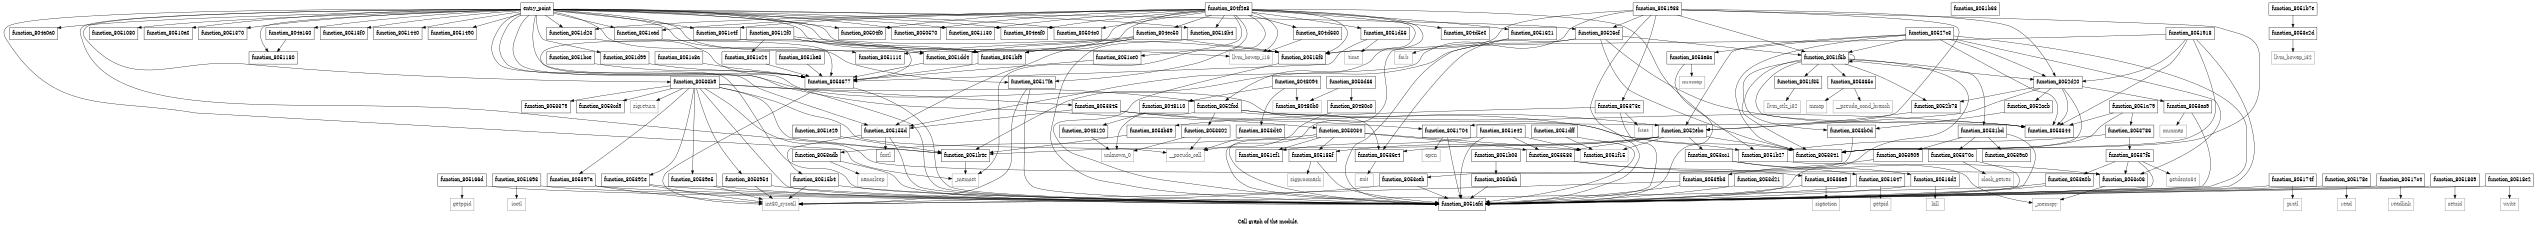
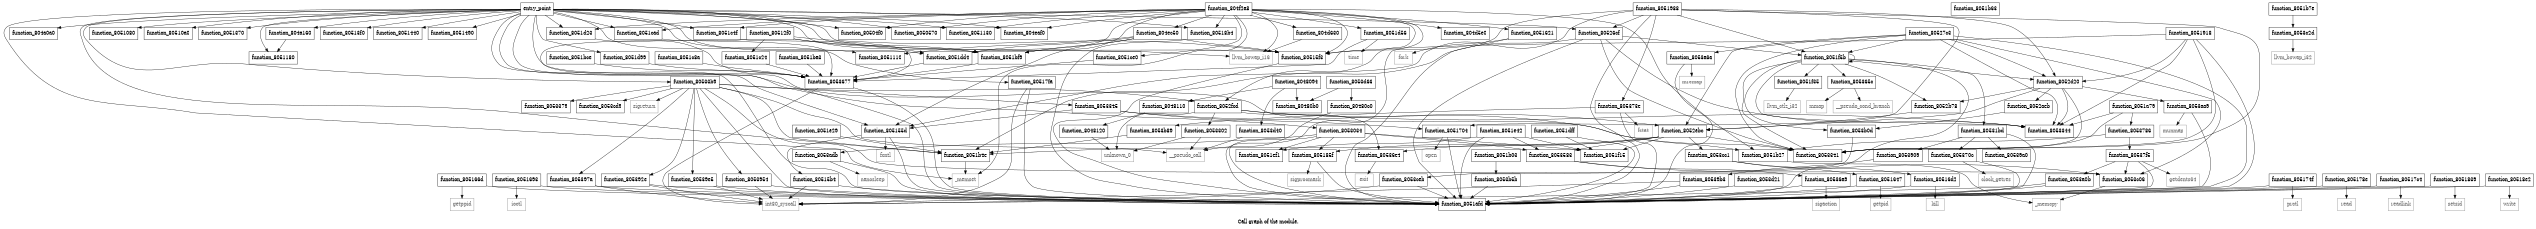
node "function_80504c0": removed
edge "function_80526cf" -> "function_80536e4": now "function_80526cf" -> "function_8051afd"
edge "function_804f2a8" -> "function_80517fa": removed
node "function_80480b0": color gray50 -> black
node "fcntl": color black -> gray50
node "function_8051f15": color gray50 -> black
